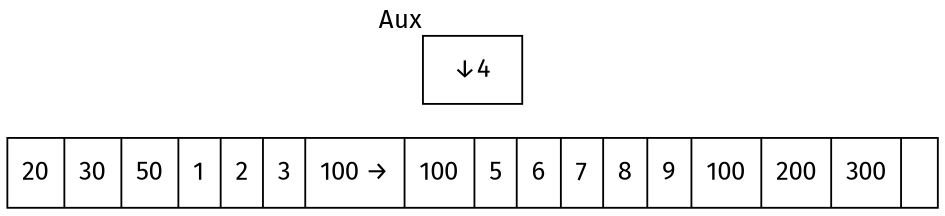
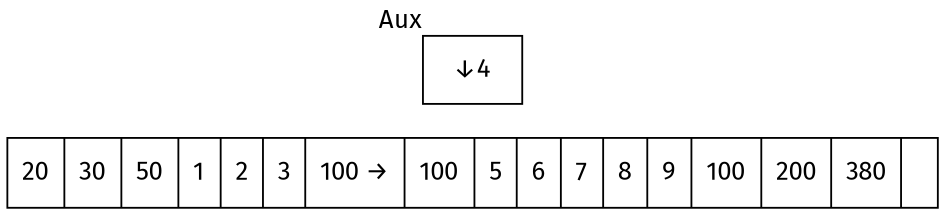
node "20": text "300" -> "380"
